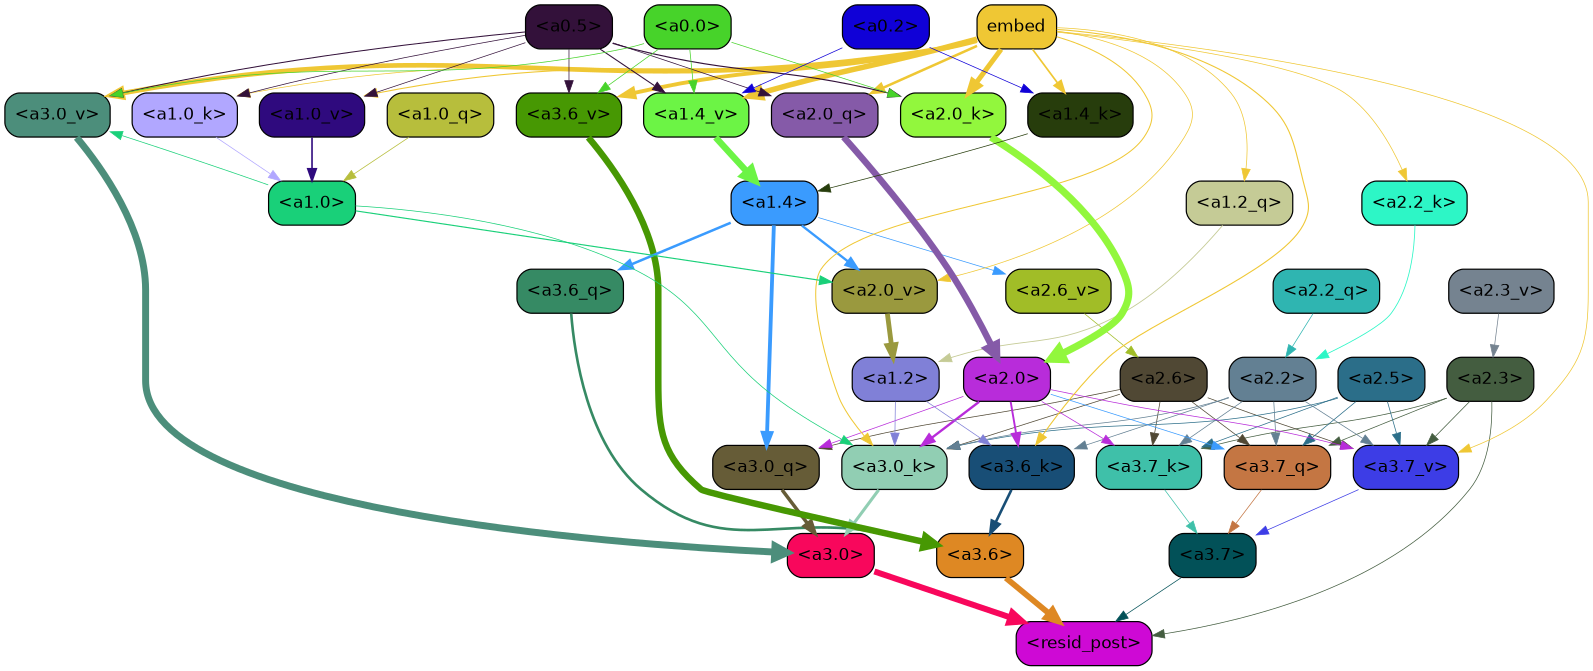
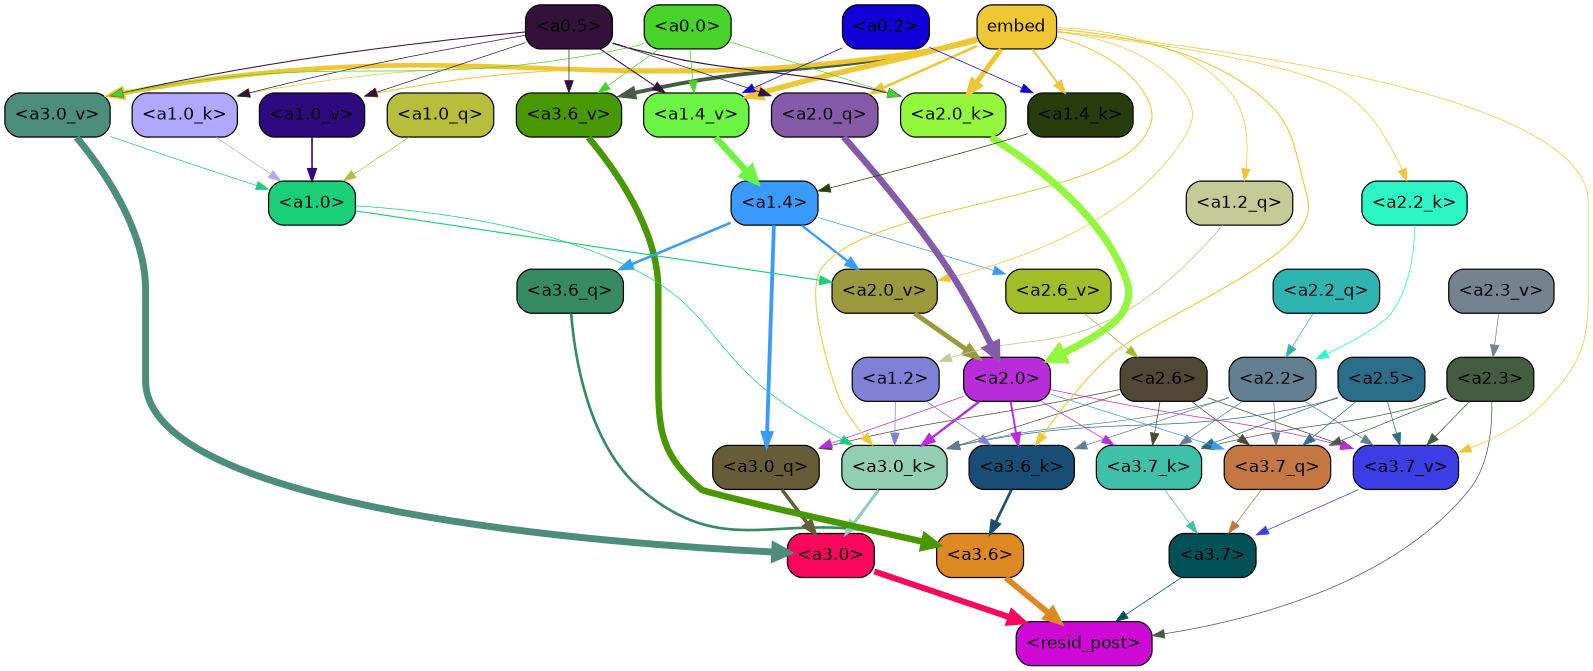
edge "embed" -> "<a3.6_v>": color #efc734 -> #445d40
edge "<a1.0>" -> "<a3.0_v>": reversed
edge "<a2.0_v>" -> "<a1.2>": now "<a2.0_v>" -> "<a2.0>"
